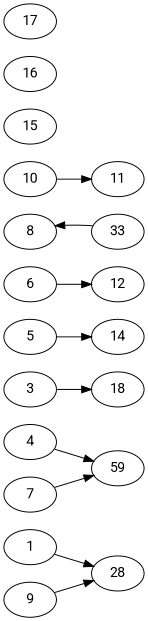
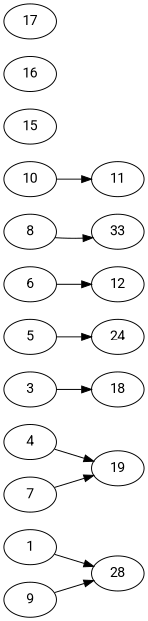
edge "33" -> "8": reversed
node "14": label "14" -> "24"
node "59": label "59" -> "19"
